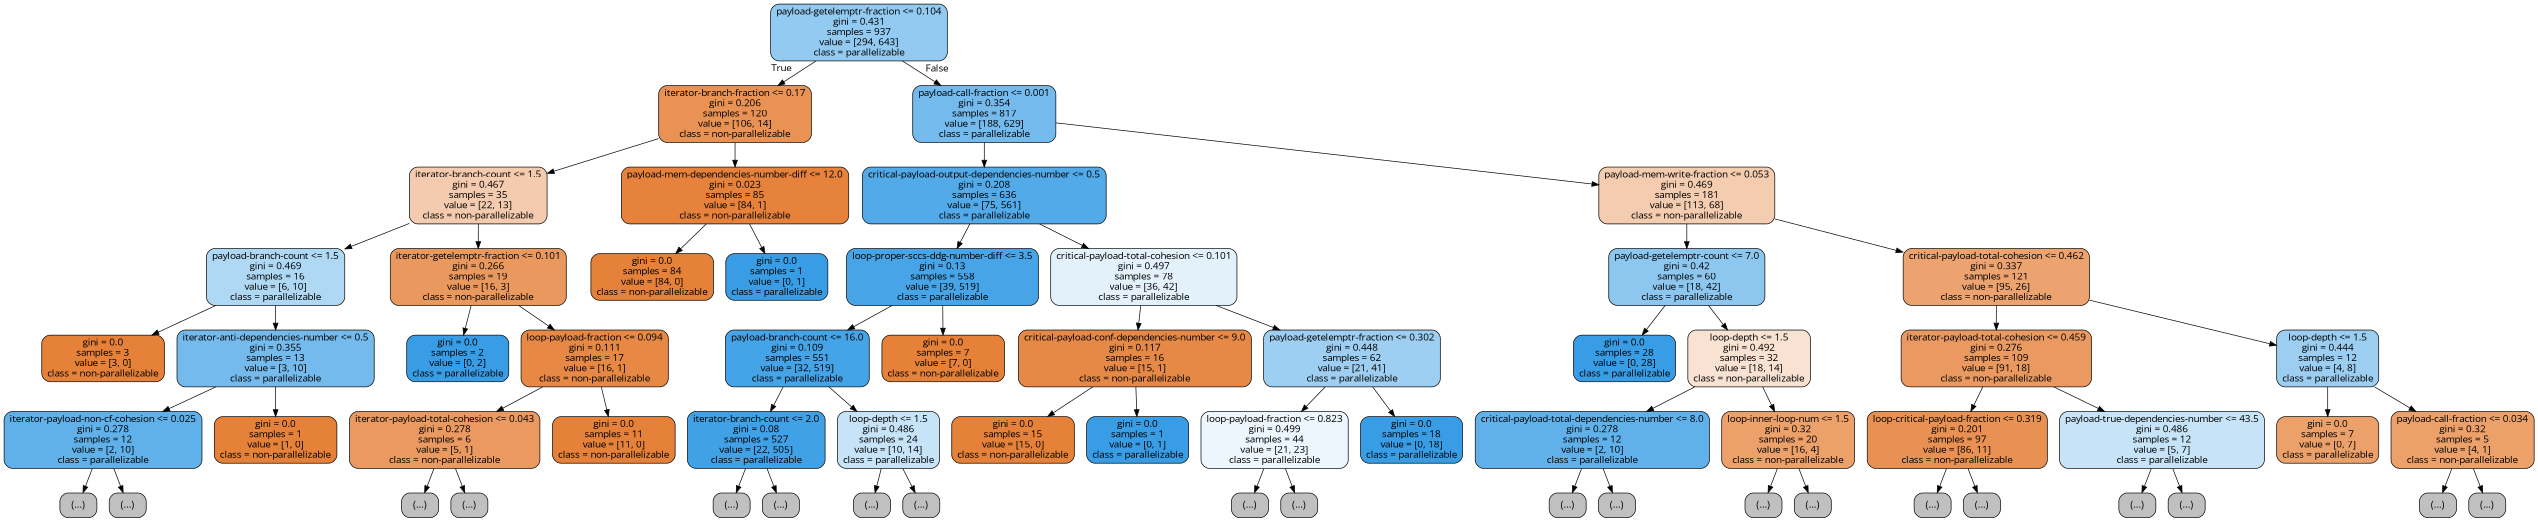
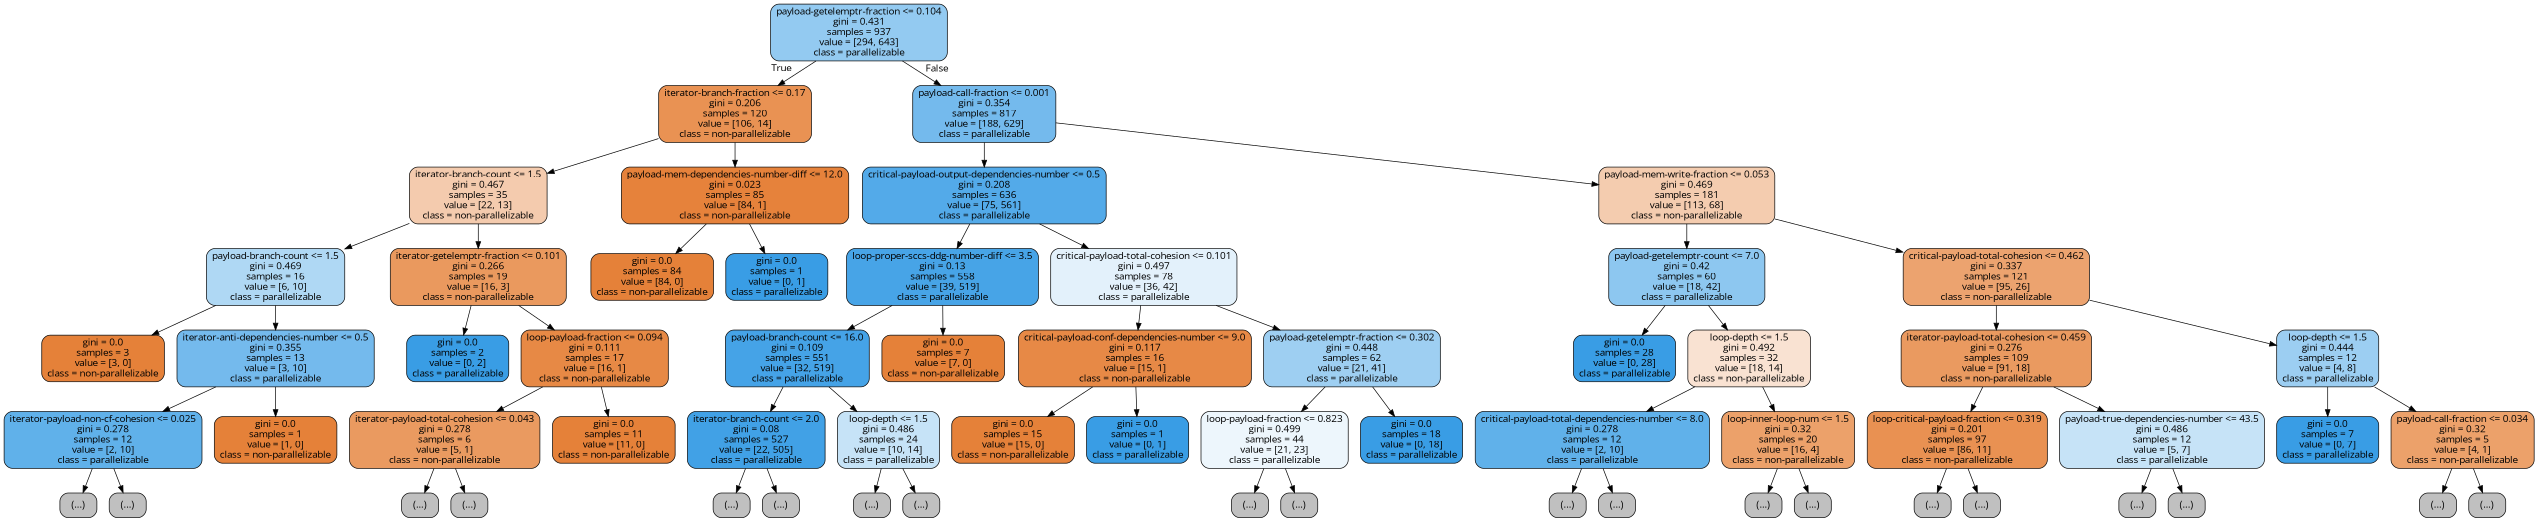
node "gini = 0.0 samples = 7 value = [0, 7] class = parallelizable": fillcolor #e58139bf -> #399de5ff
